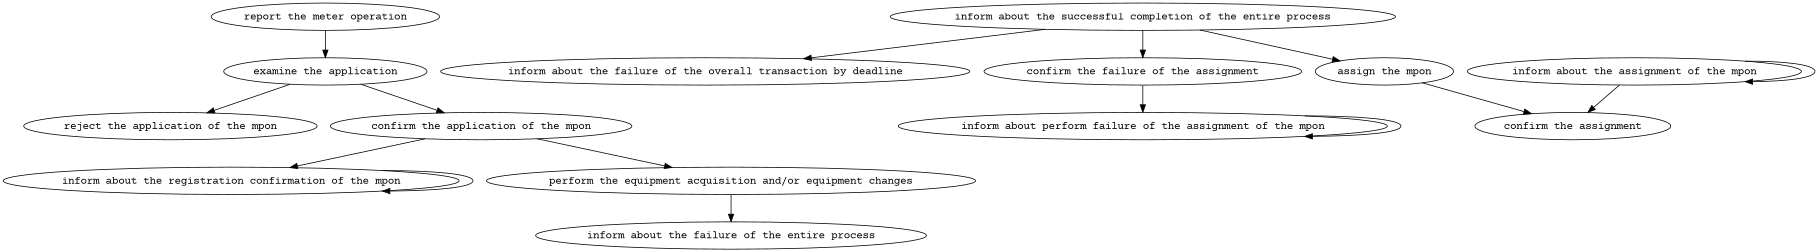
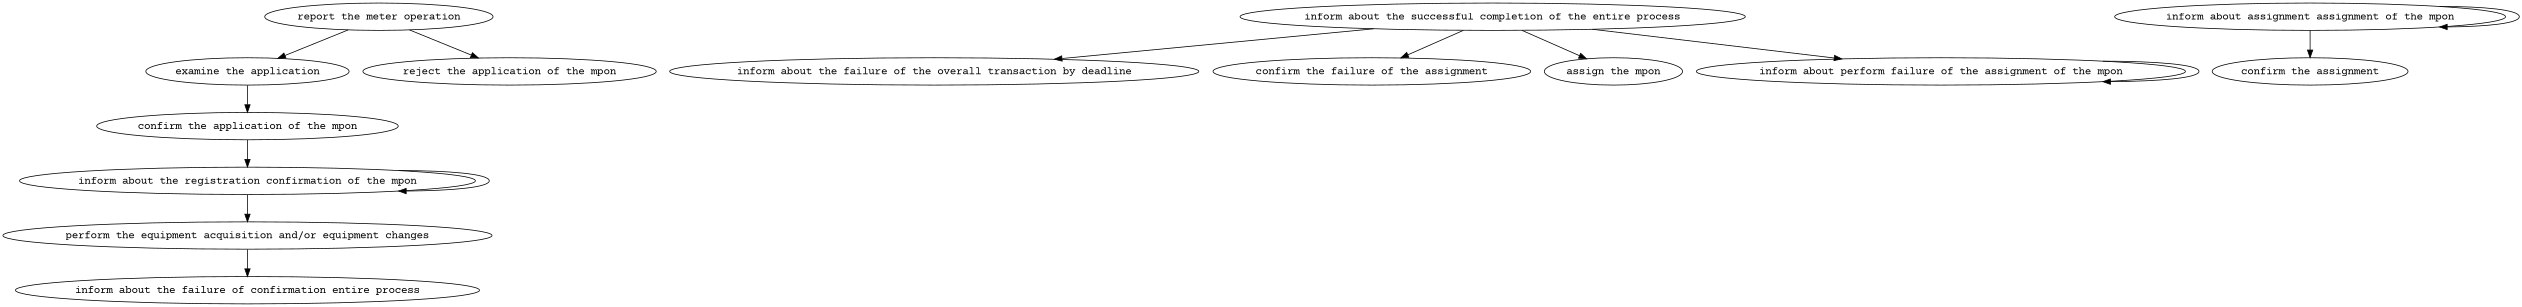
node "inform about the assignment of the mpon": label "inform about the assignment of the mpon" -> "inform about assignment assignment of the mpon"
edge "confirm the failure of the assignment" -> "inform about perform failure of the assignment of the mpon": now "inform about the successful completion of the entire process" -> "inform about perform failure of the assignment of the mpon"
edge "examine the application" -> "reject the application of the mpon": now "report the meter operation" -> "reject the application of the mpon"
edge "assign the mpon" -> "confirm the assignment": removed
edge "confirm the application of the mpon" -> "perform the equipment acquisition and/or equipment changes": now "inform about the registration confirmation of the mpon" -> "perform the equipment acquisition and/or equipment changes"
node "inform about the failure of the entire process": label "inform about the failure of the entire process" -> "inform about the failure of confirmation entire process"
